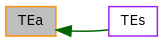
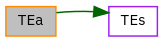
edge "TEs" -> "TEa": reversed
